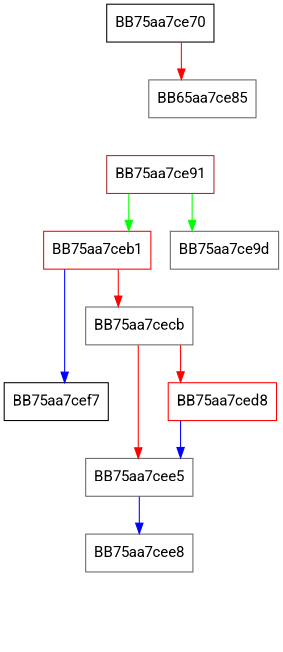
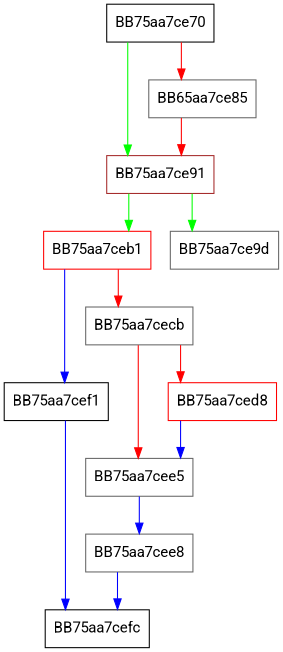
edge "BB75aa7ce70" -> "BB75aa7ce91": added
edge "BB65aa7ce85" -> "BB75aa7ce91": added
node "BB75aa7cef7": label "BB75aa7cef7" -> "BB75aa7cef1"
node "BB75aa7cefc": added
